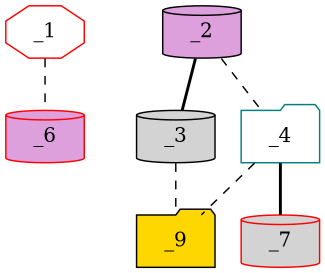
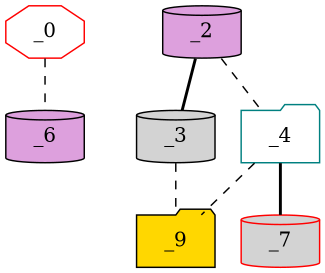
node "_1": label "_1" -> "_0"
node "_6": color red -> black
